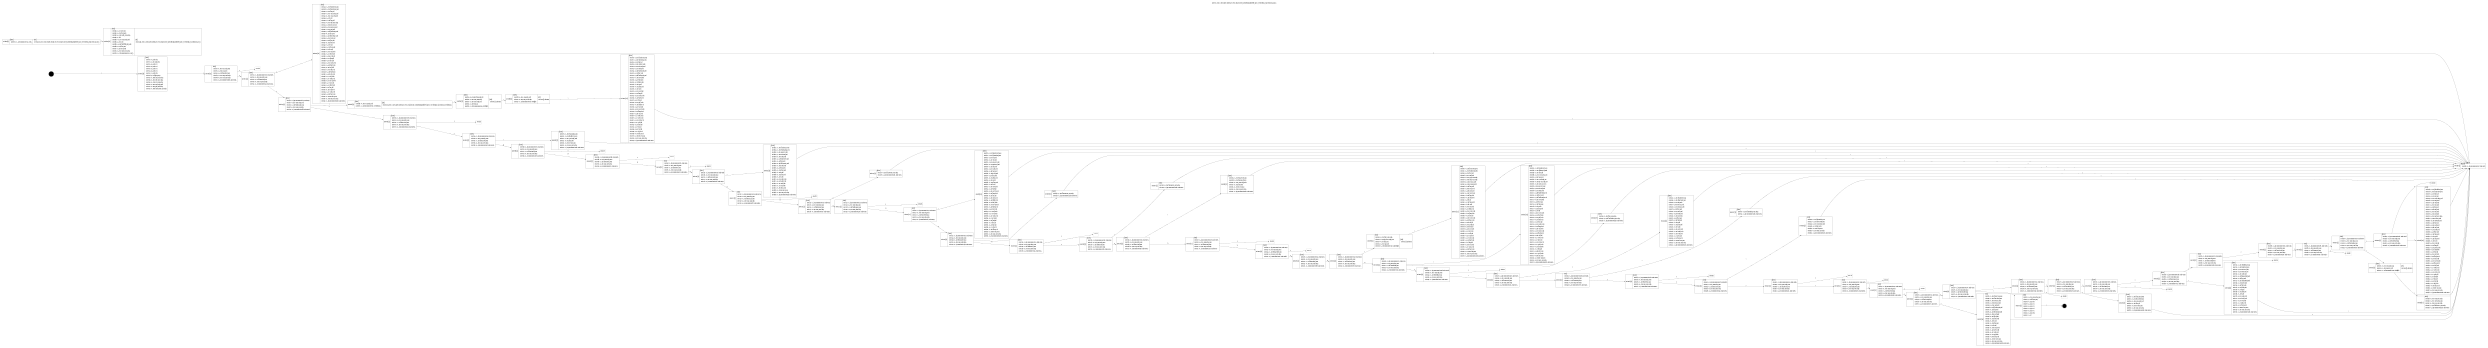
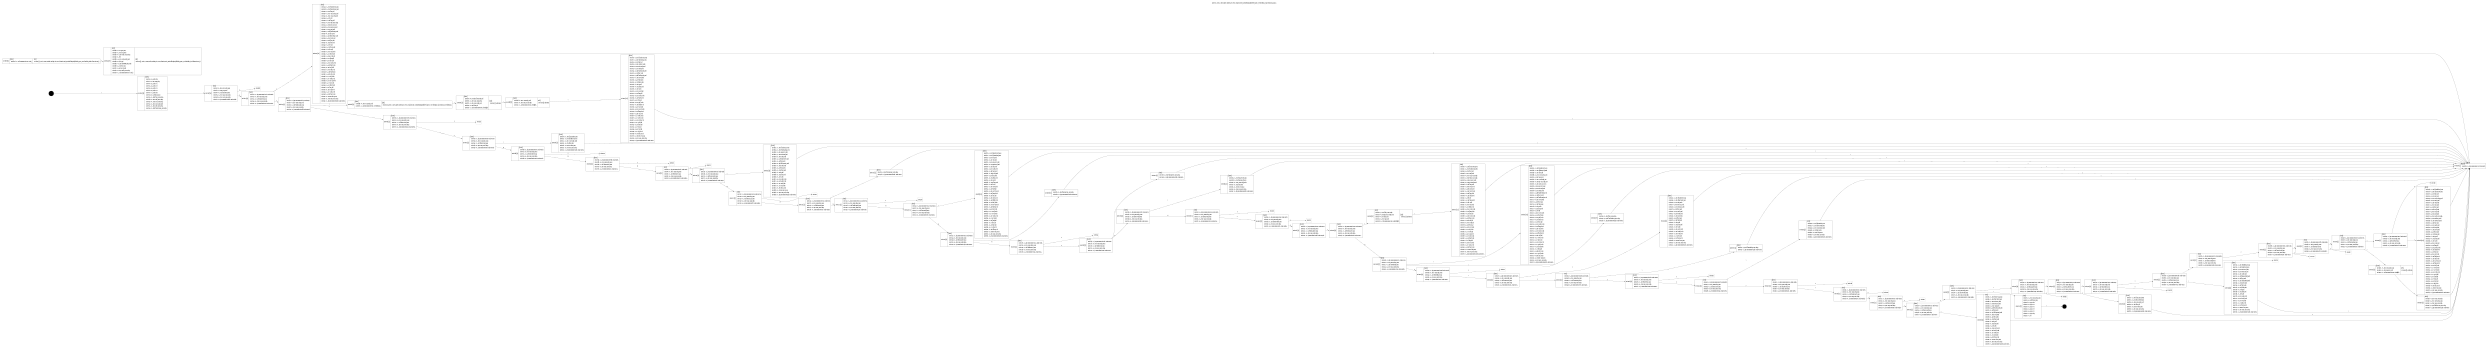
node "0x40204d": added
